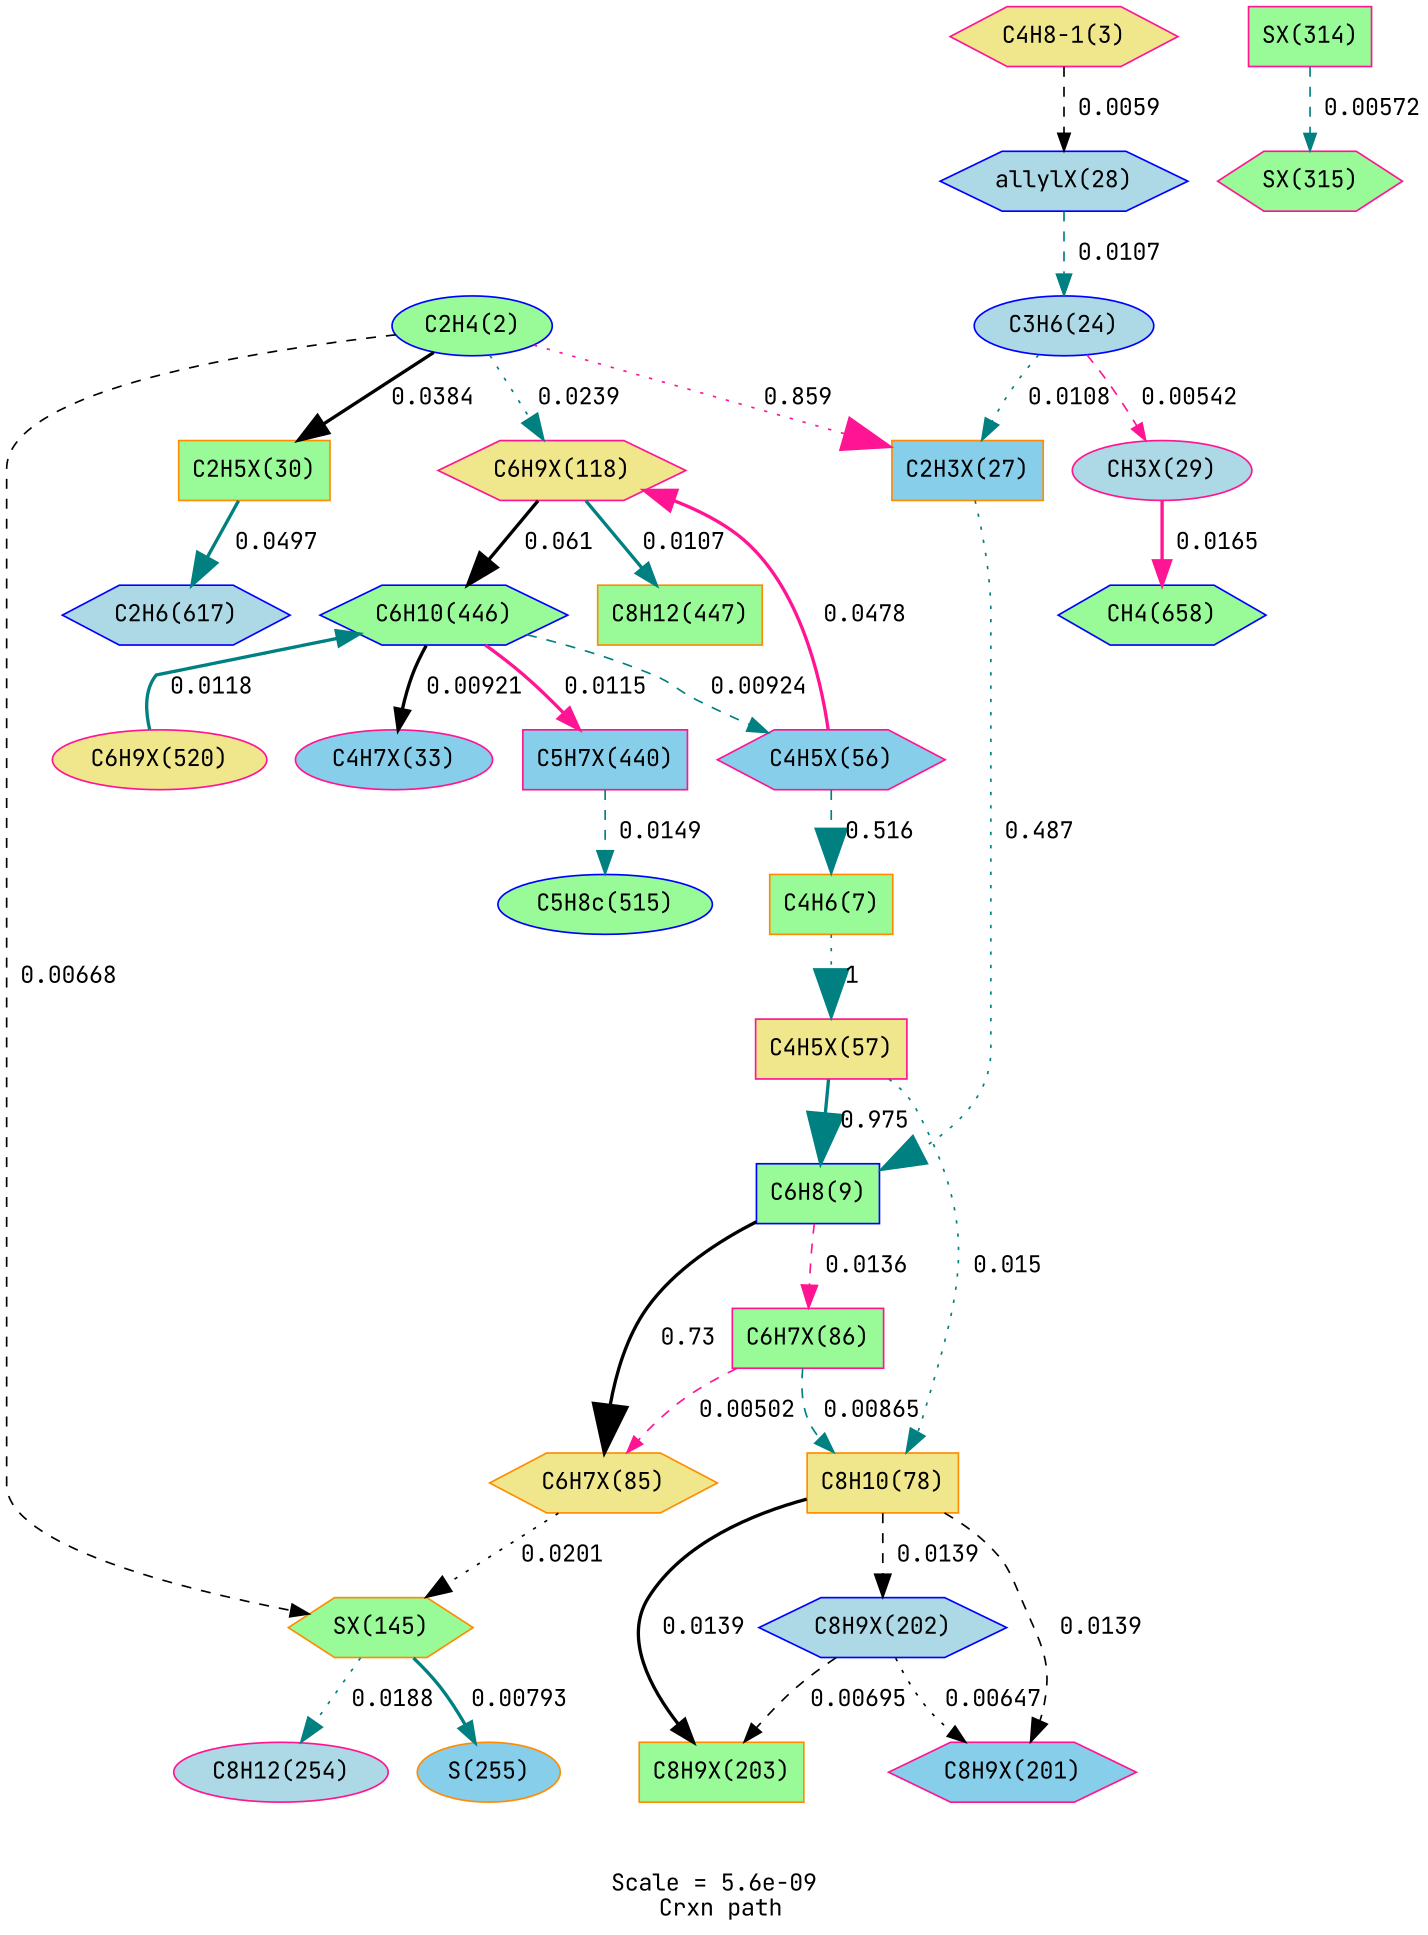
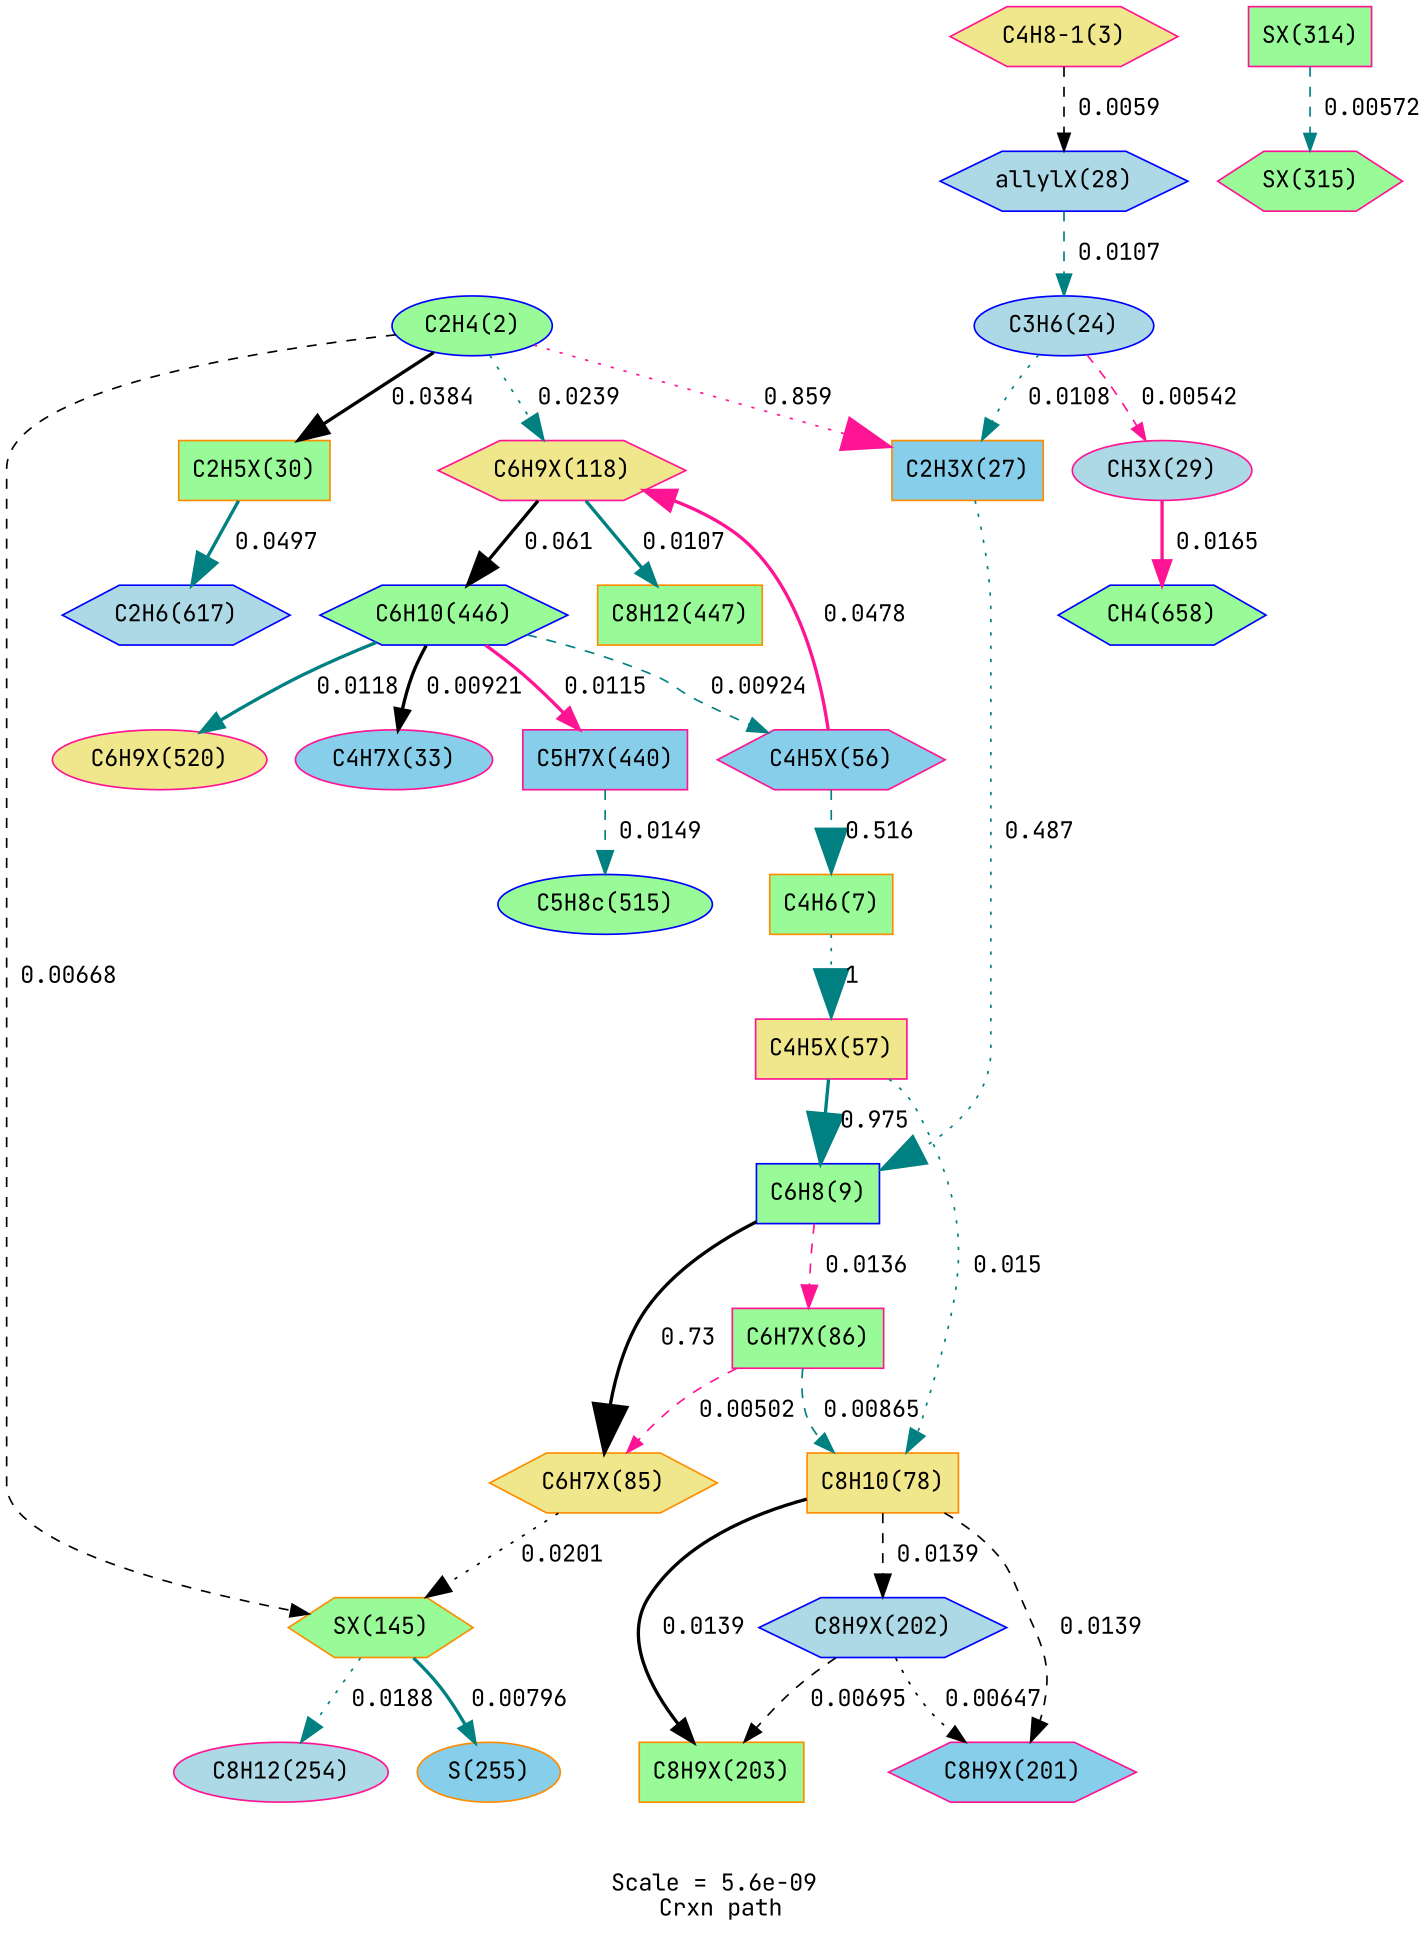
edge "C6H9X(520)" -> "C6H10(446)": reversed
edge "SX(145)" -> "S(255)": label " 0.00793" -> " 0.00796"
